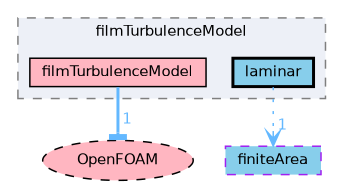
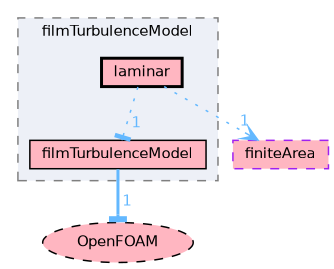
node "laminar": fillcolor skyblue -> lightpink
edge "laminar" -> "filmTurbulenceModel": added
node "finiteArea": fillcolor skyblue -> lightpink
